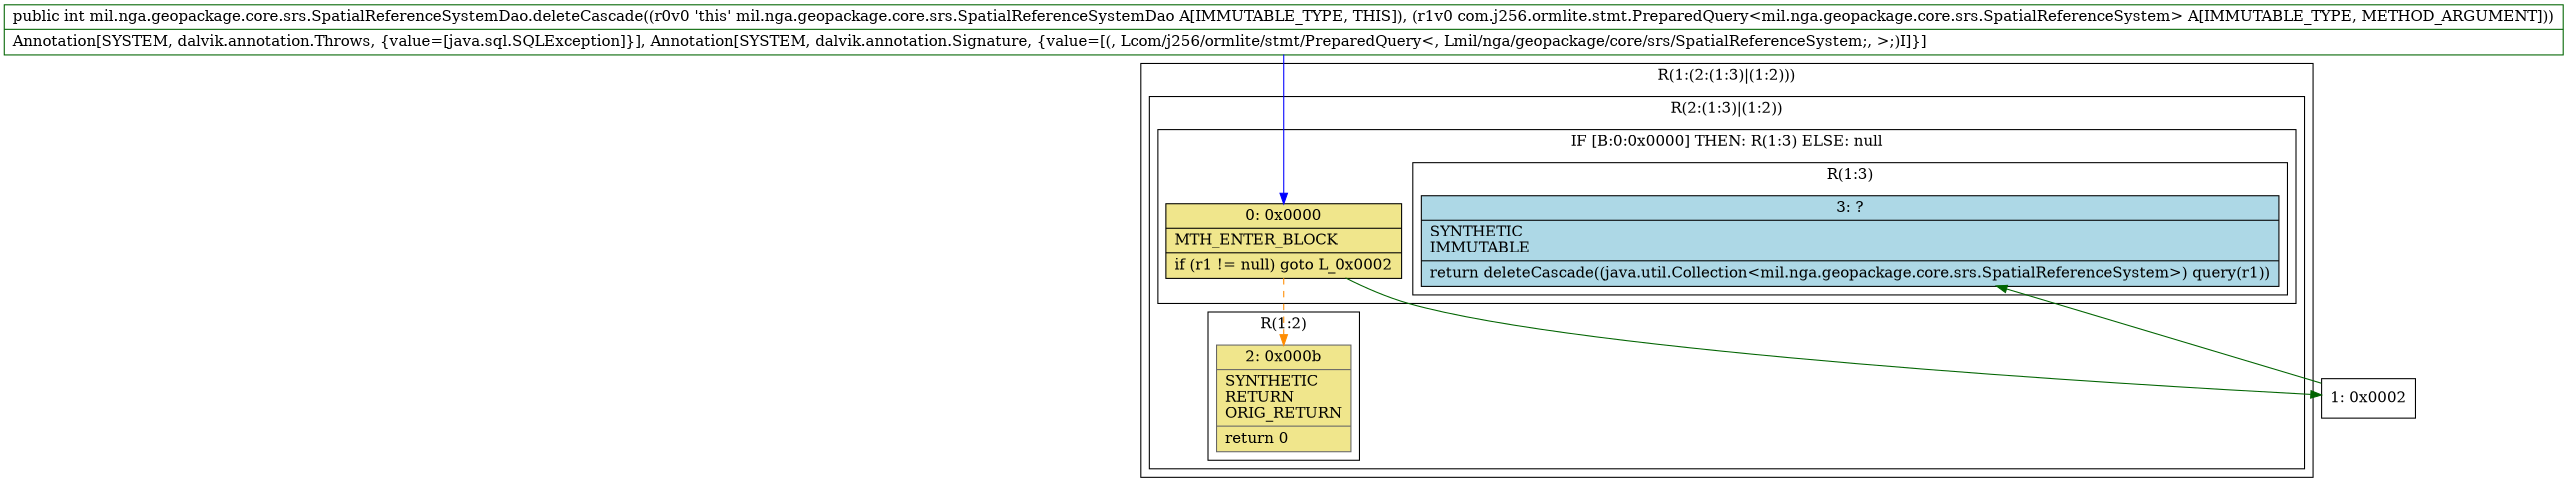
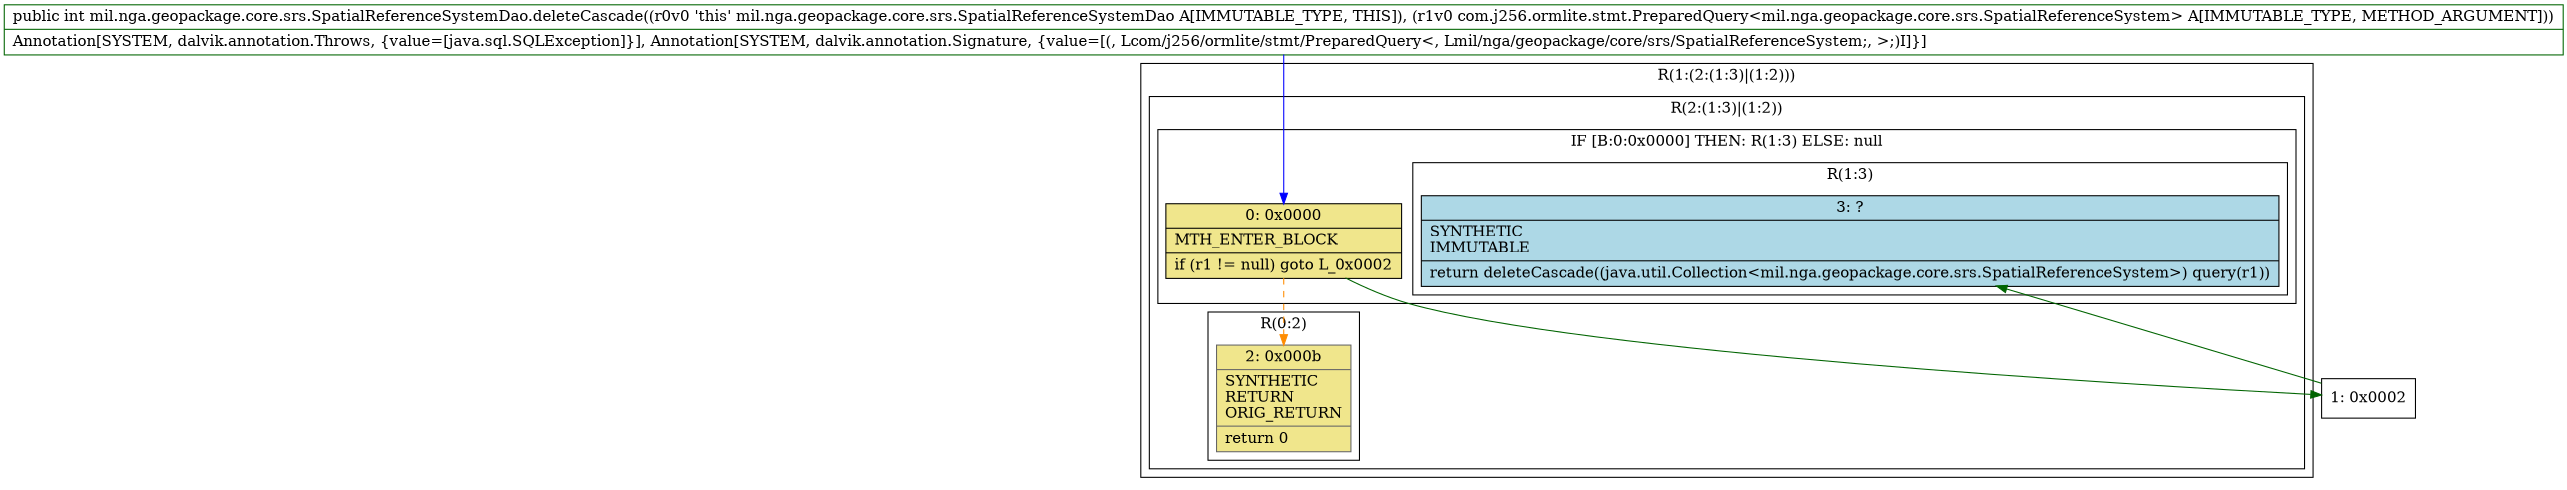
cluster "R(1:2)": label "R(1:2)" -> "R(0:2)"
